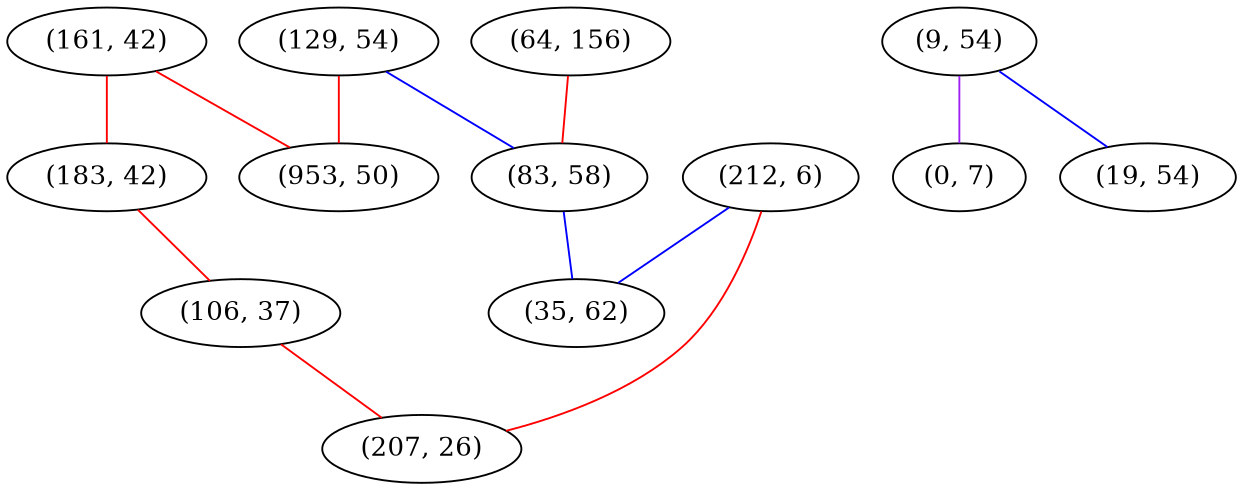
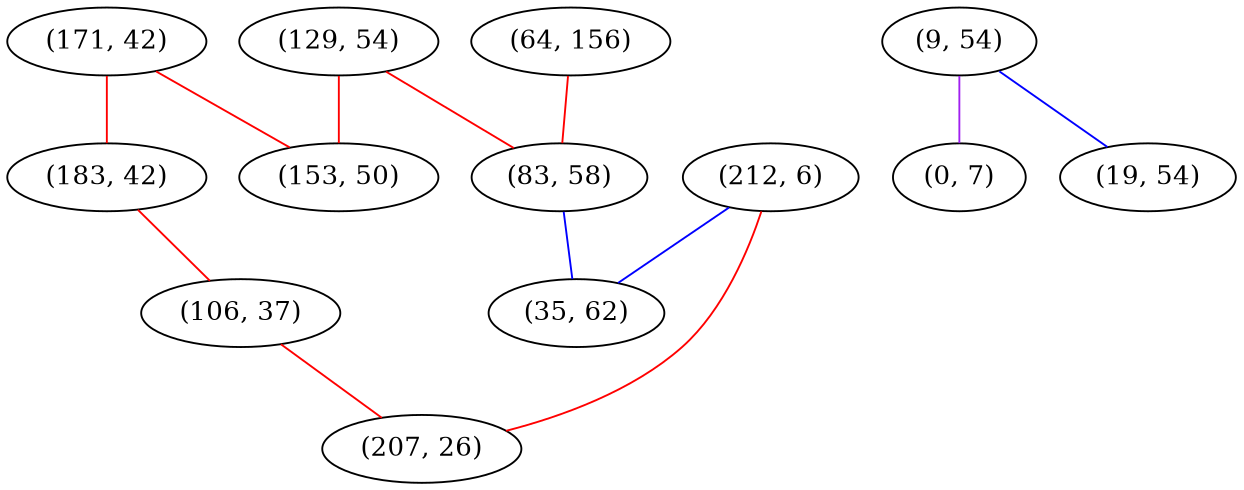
node "(161, 42)": label "(161, 42)" -> "(171, 42)"
edge "(129, 54)" -- "(83, 58)": color blue -> red
node "(953, 50)": label "(953, 50)" -> "(153, 50)"
